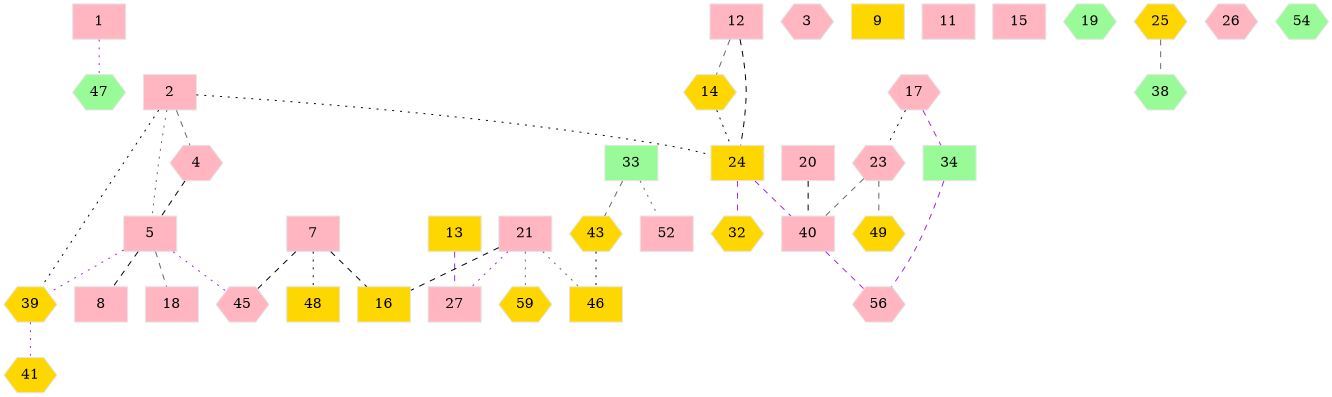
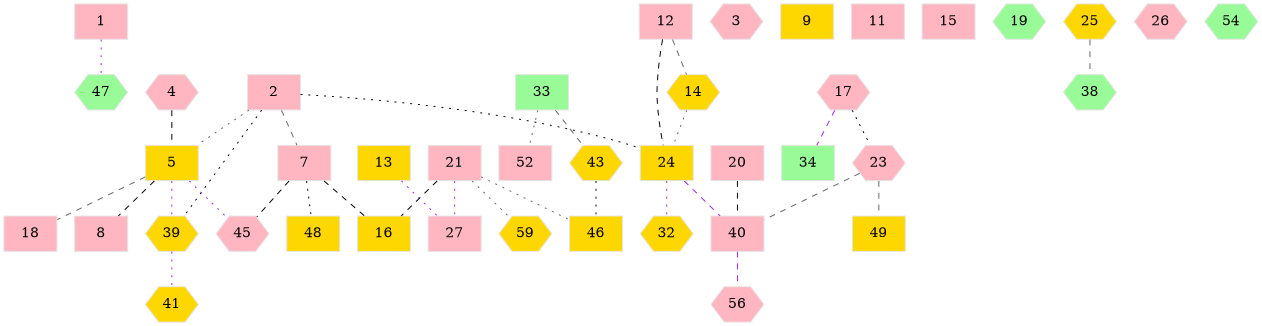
edge "2" -- "4": now "2" -- "7"
edge "14" -- "24": color black -> gray40
edge "24" -- "32": style dashed -> dotted
node "5": fillcolor lightpink -> gold
node "49": shape hexagon -> box
edge "34" -- "56": removed
edge "13" -- "27": style dashed -> dotted
